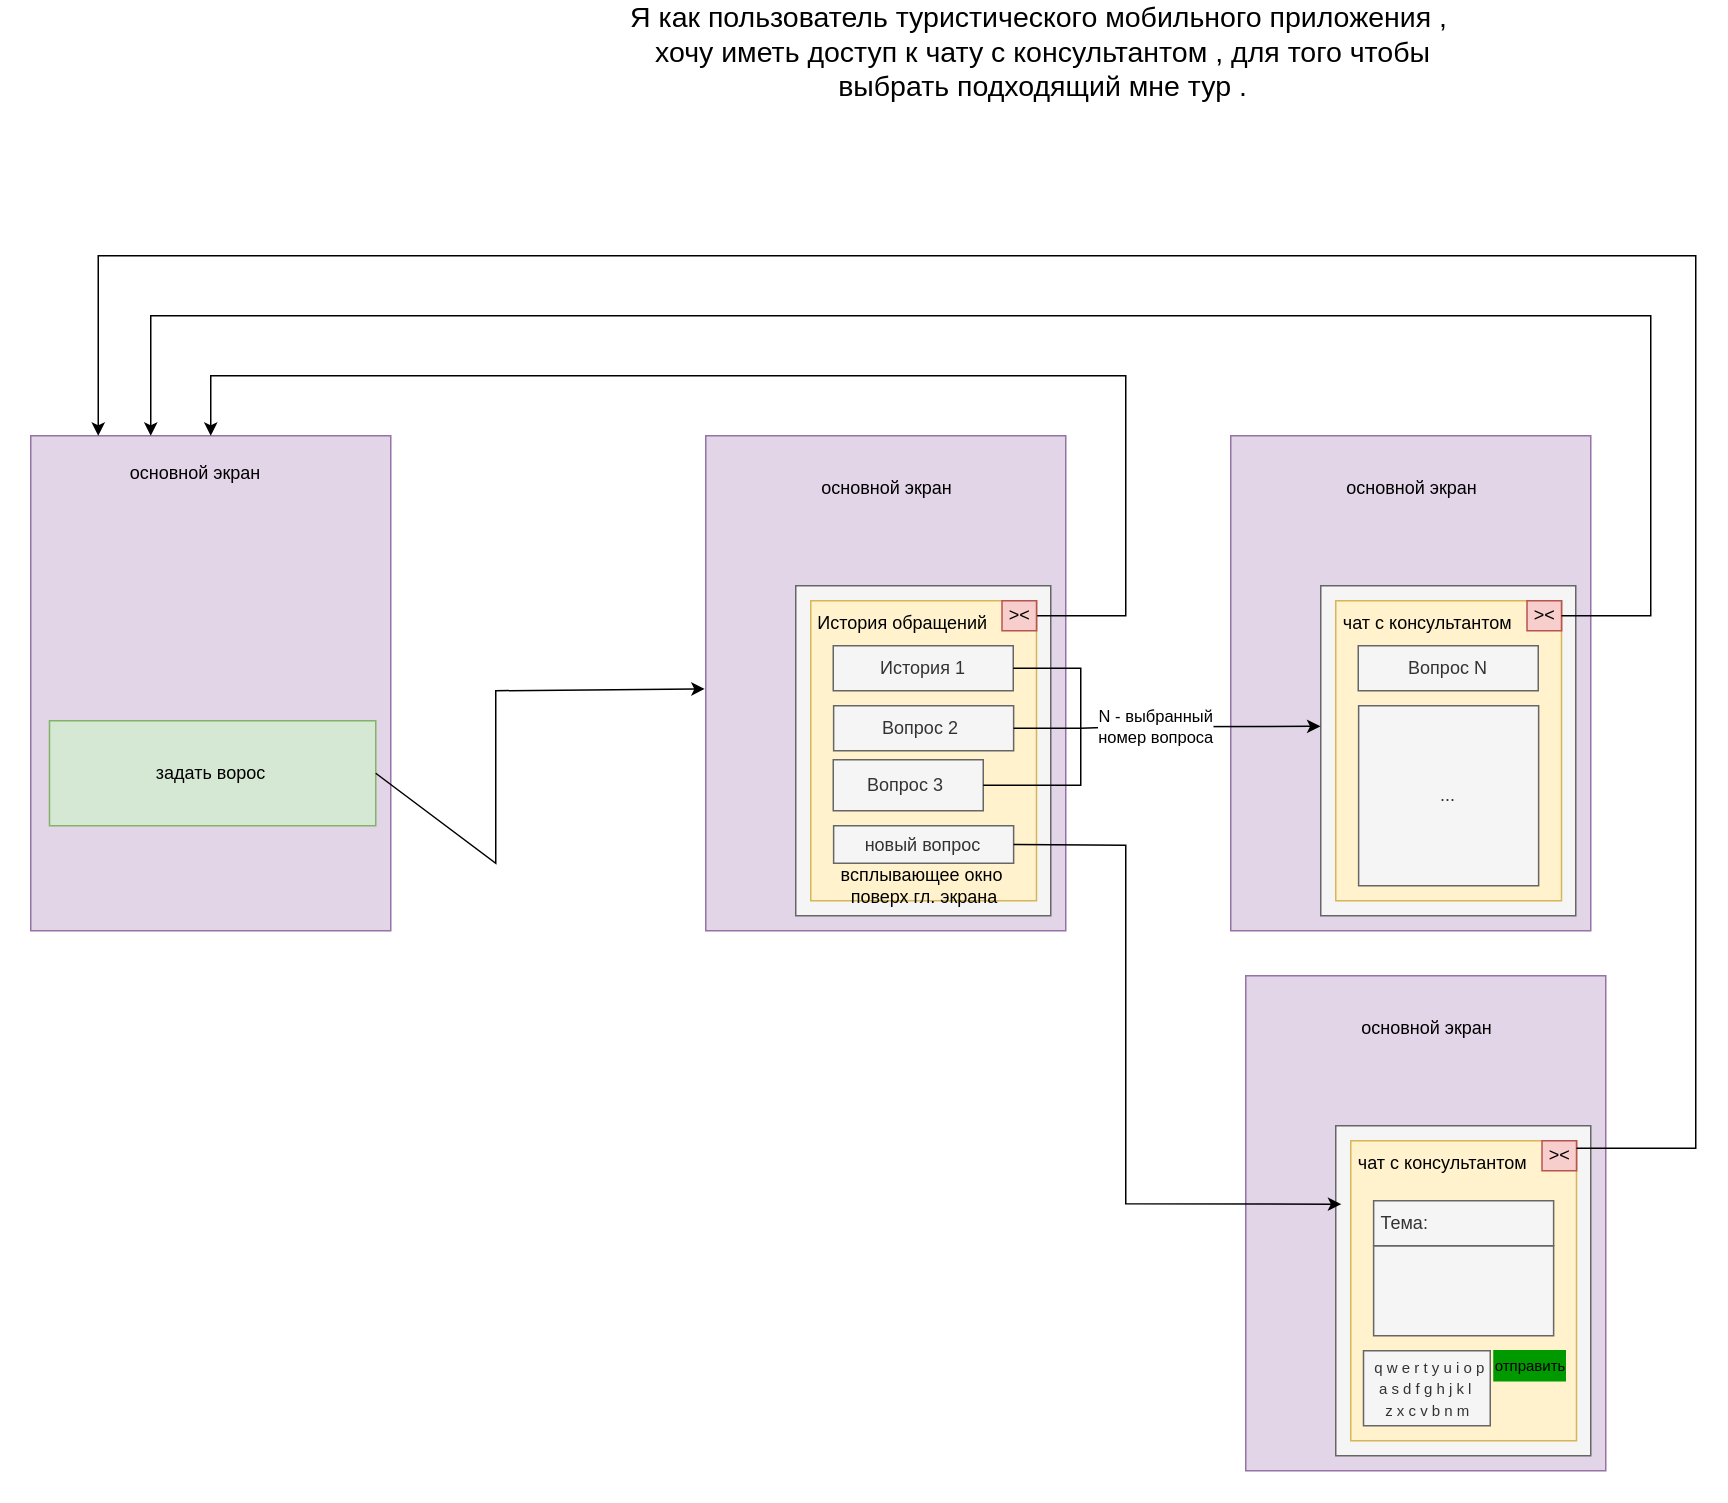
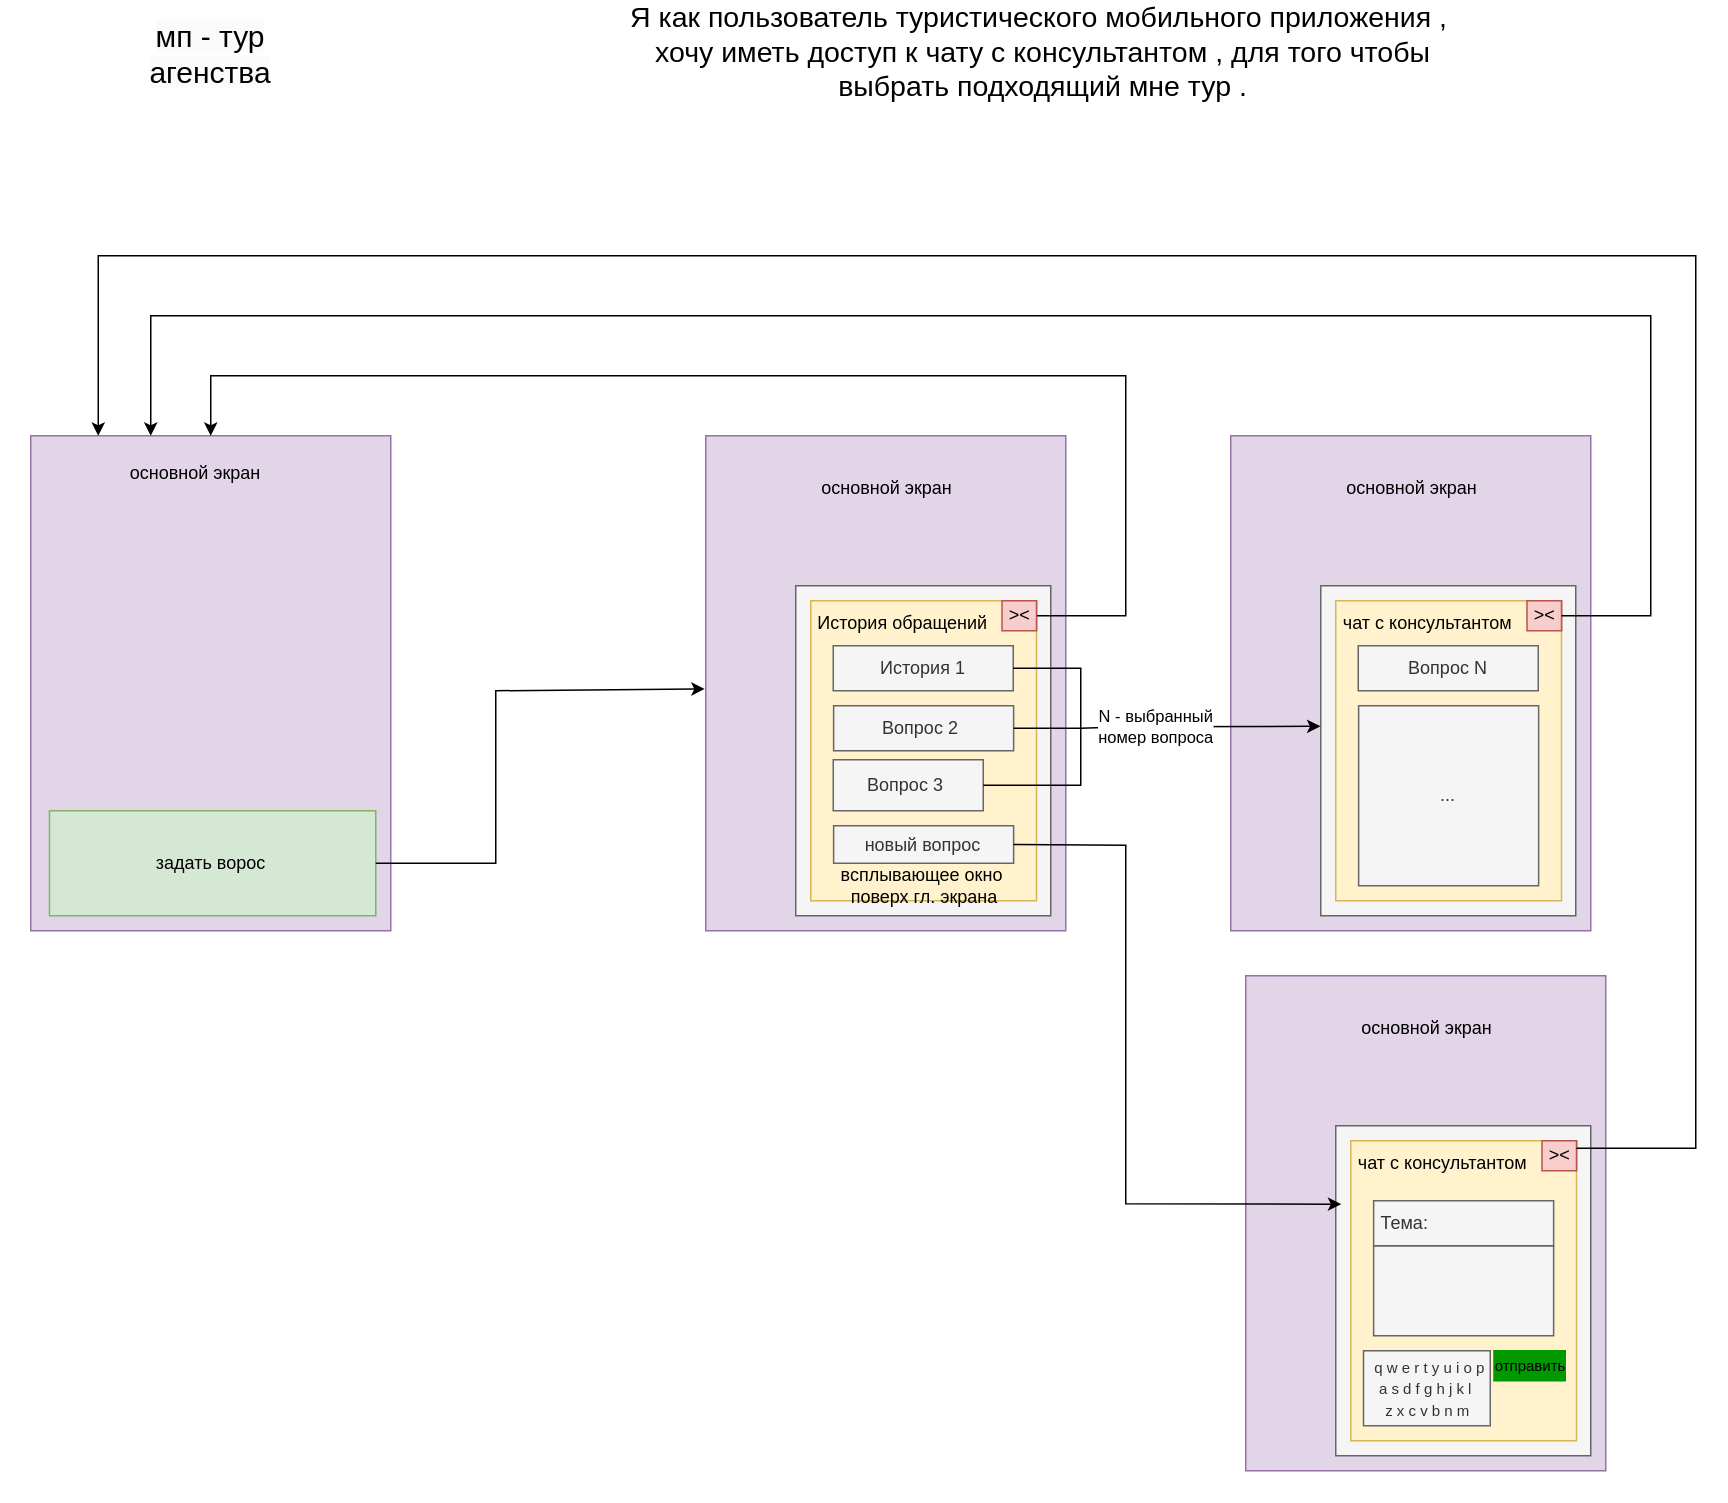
node "мп - тур агенства": added
node "задать ворос": moved (213, 773) -> (213, 863)
